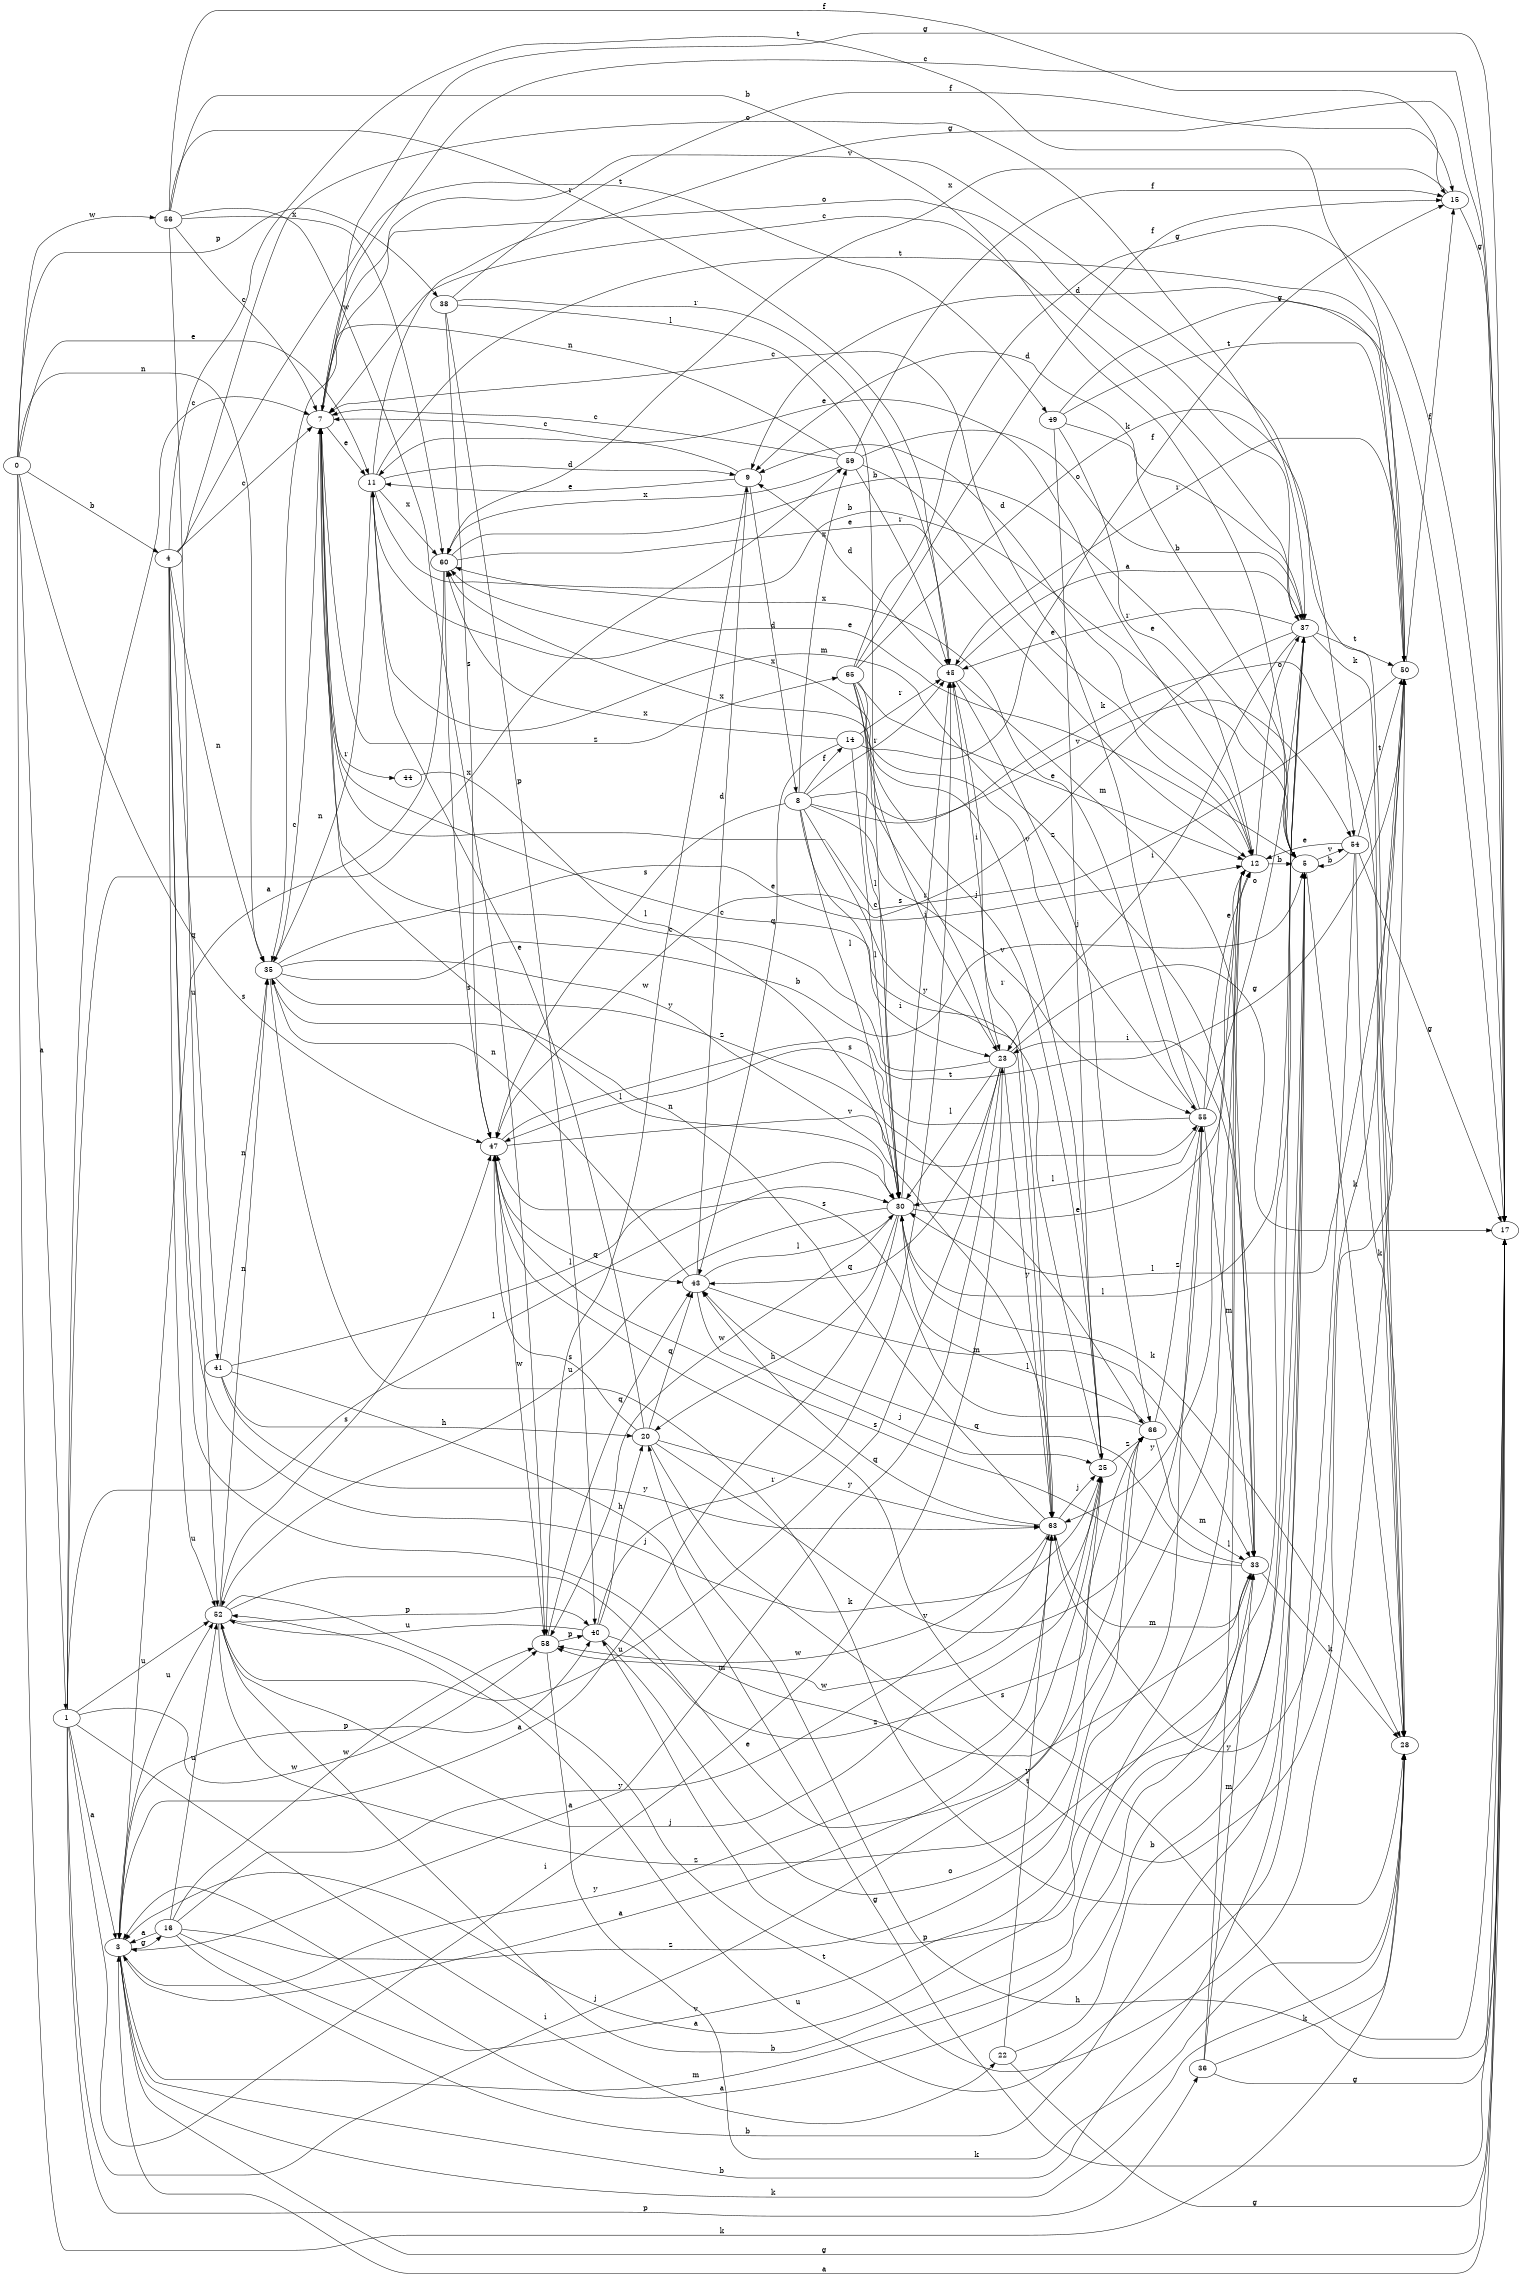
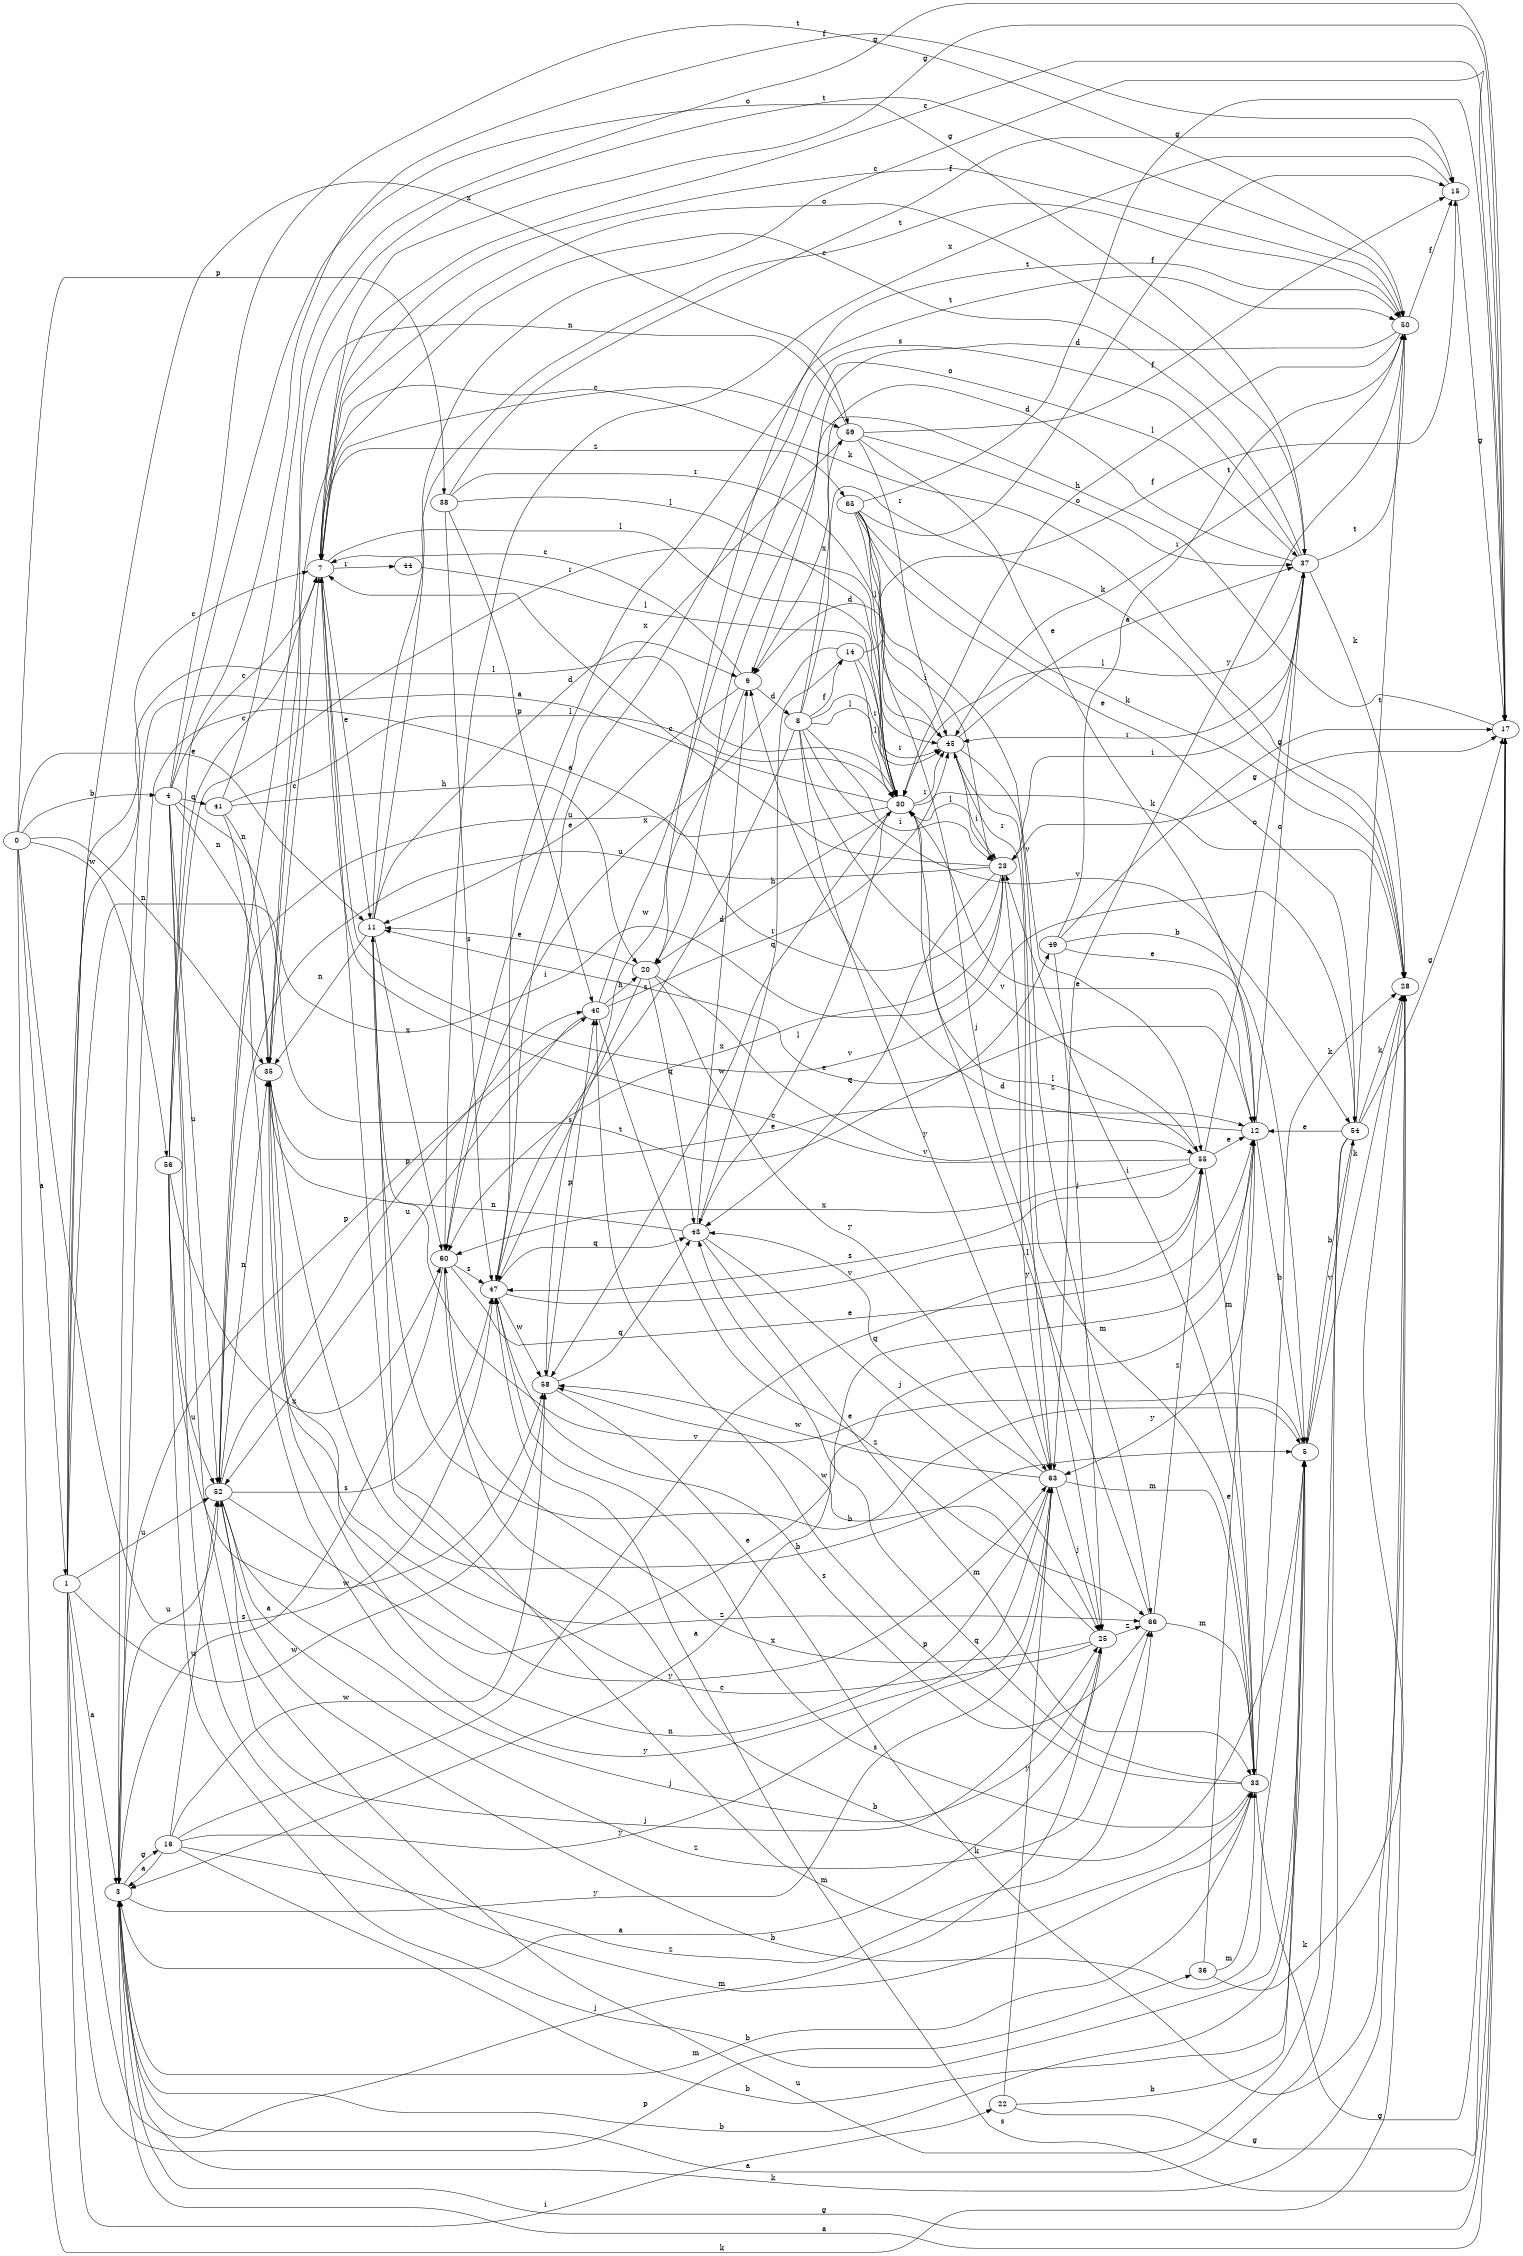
edge "59" -> "7": reversed
edge "65" -> "12": now "65" -> "54"
edge "36" -> "12": label "l" -> "e"
edge "36" -> "17": now "33" -> "17"
edge "37" -> "3": now "54" -> "3"
